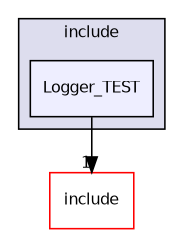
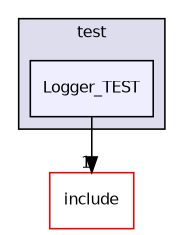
cluster "include": label "include" -> "test"
